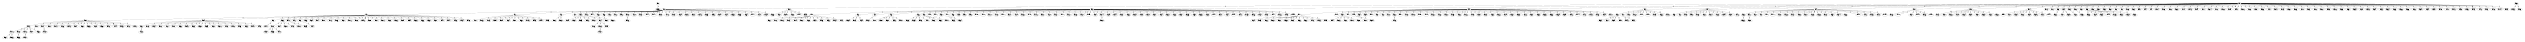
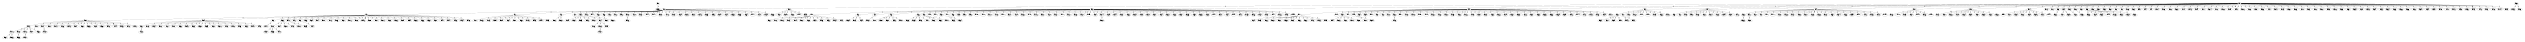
node "id_399": added
node "id_193": added
